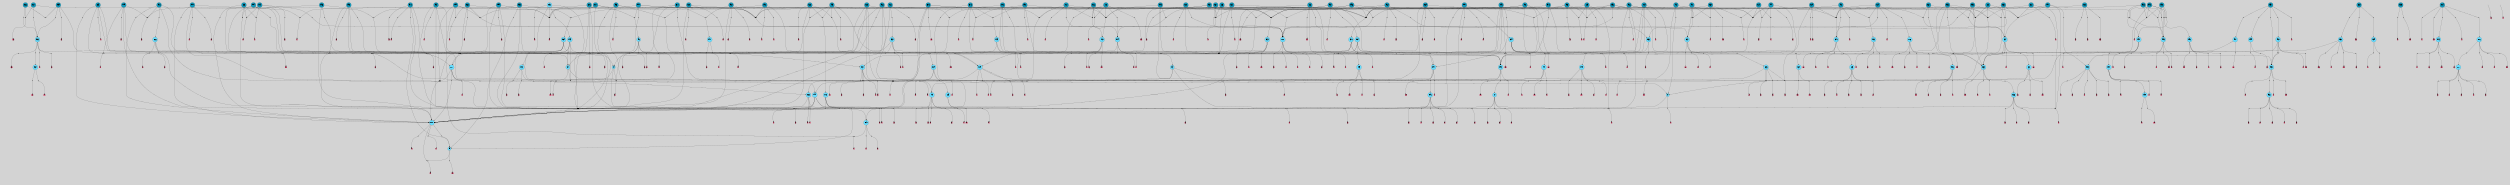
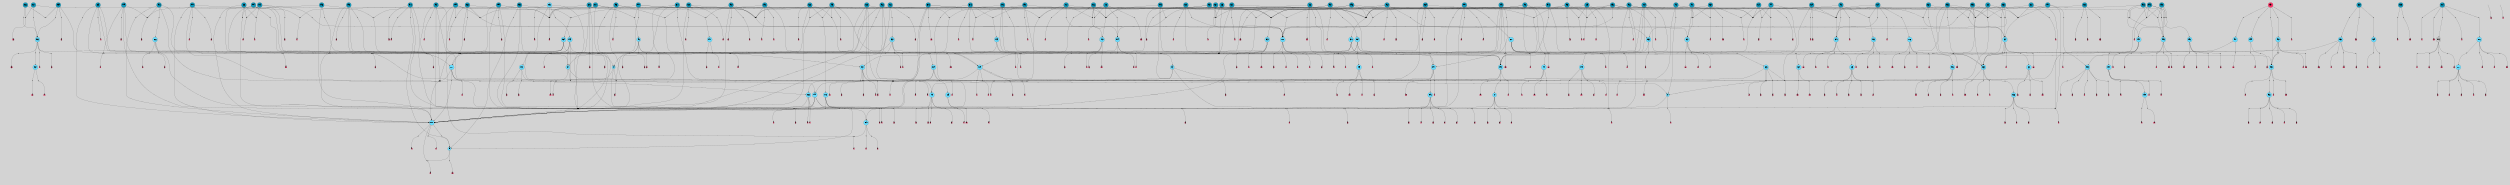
node "T931": fillcolor #1199bb -> #ff3366
node "T829": label "T829" -> "T827"
node "T725": fillcolor #66ddff -> #cccccc
